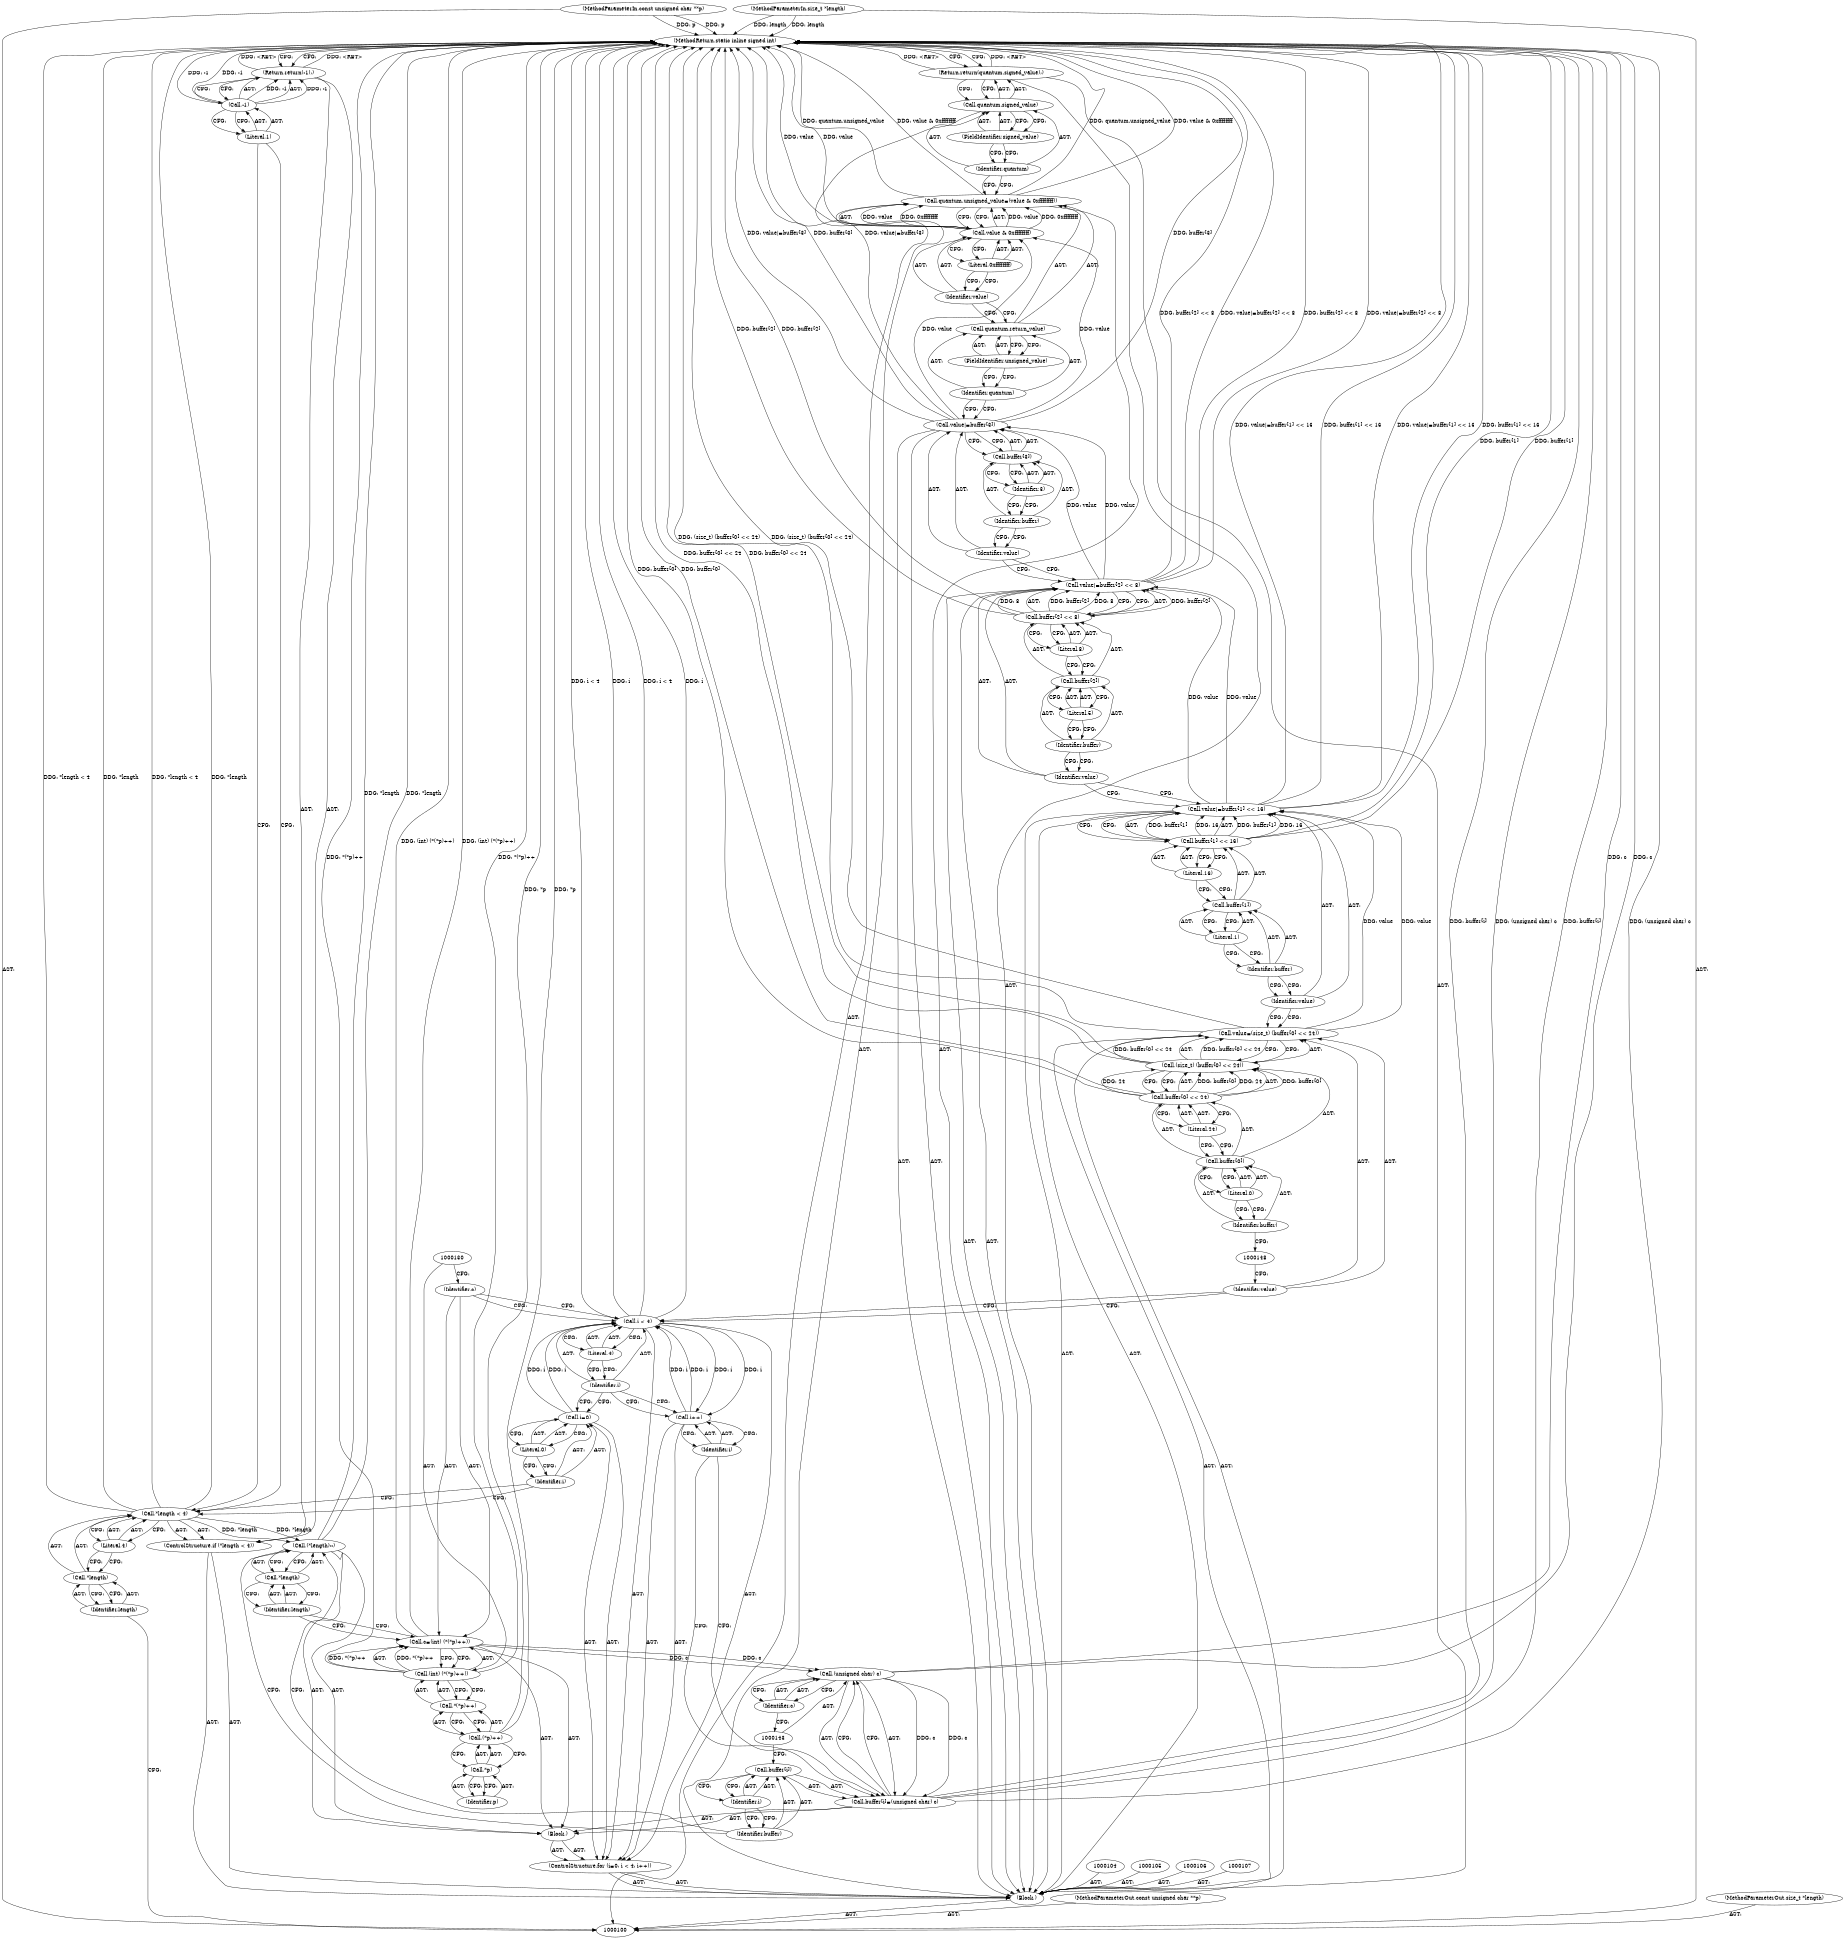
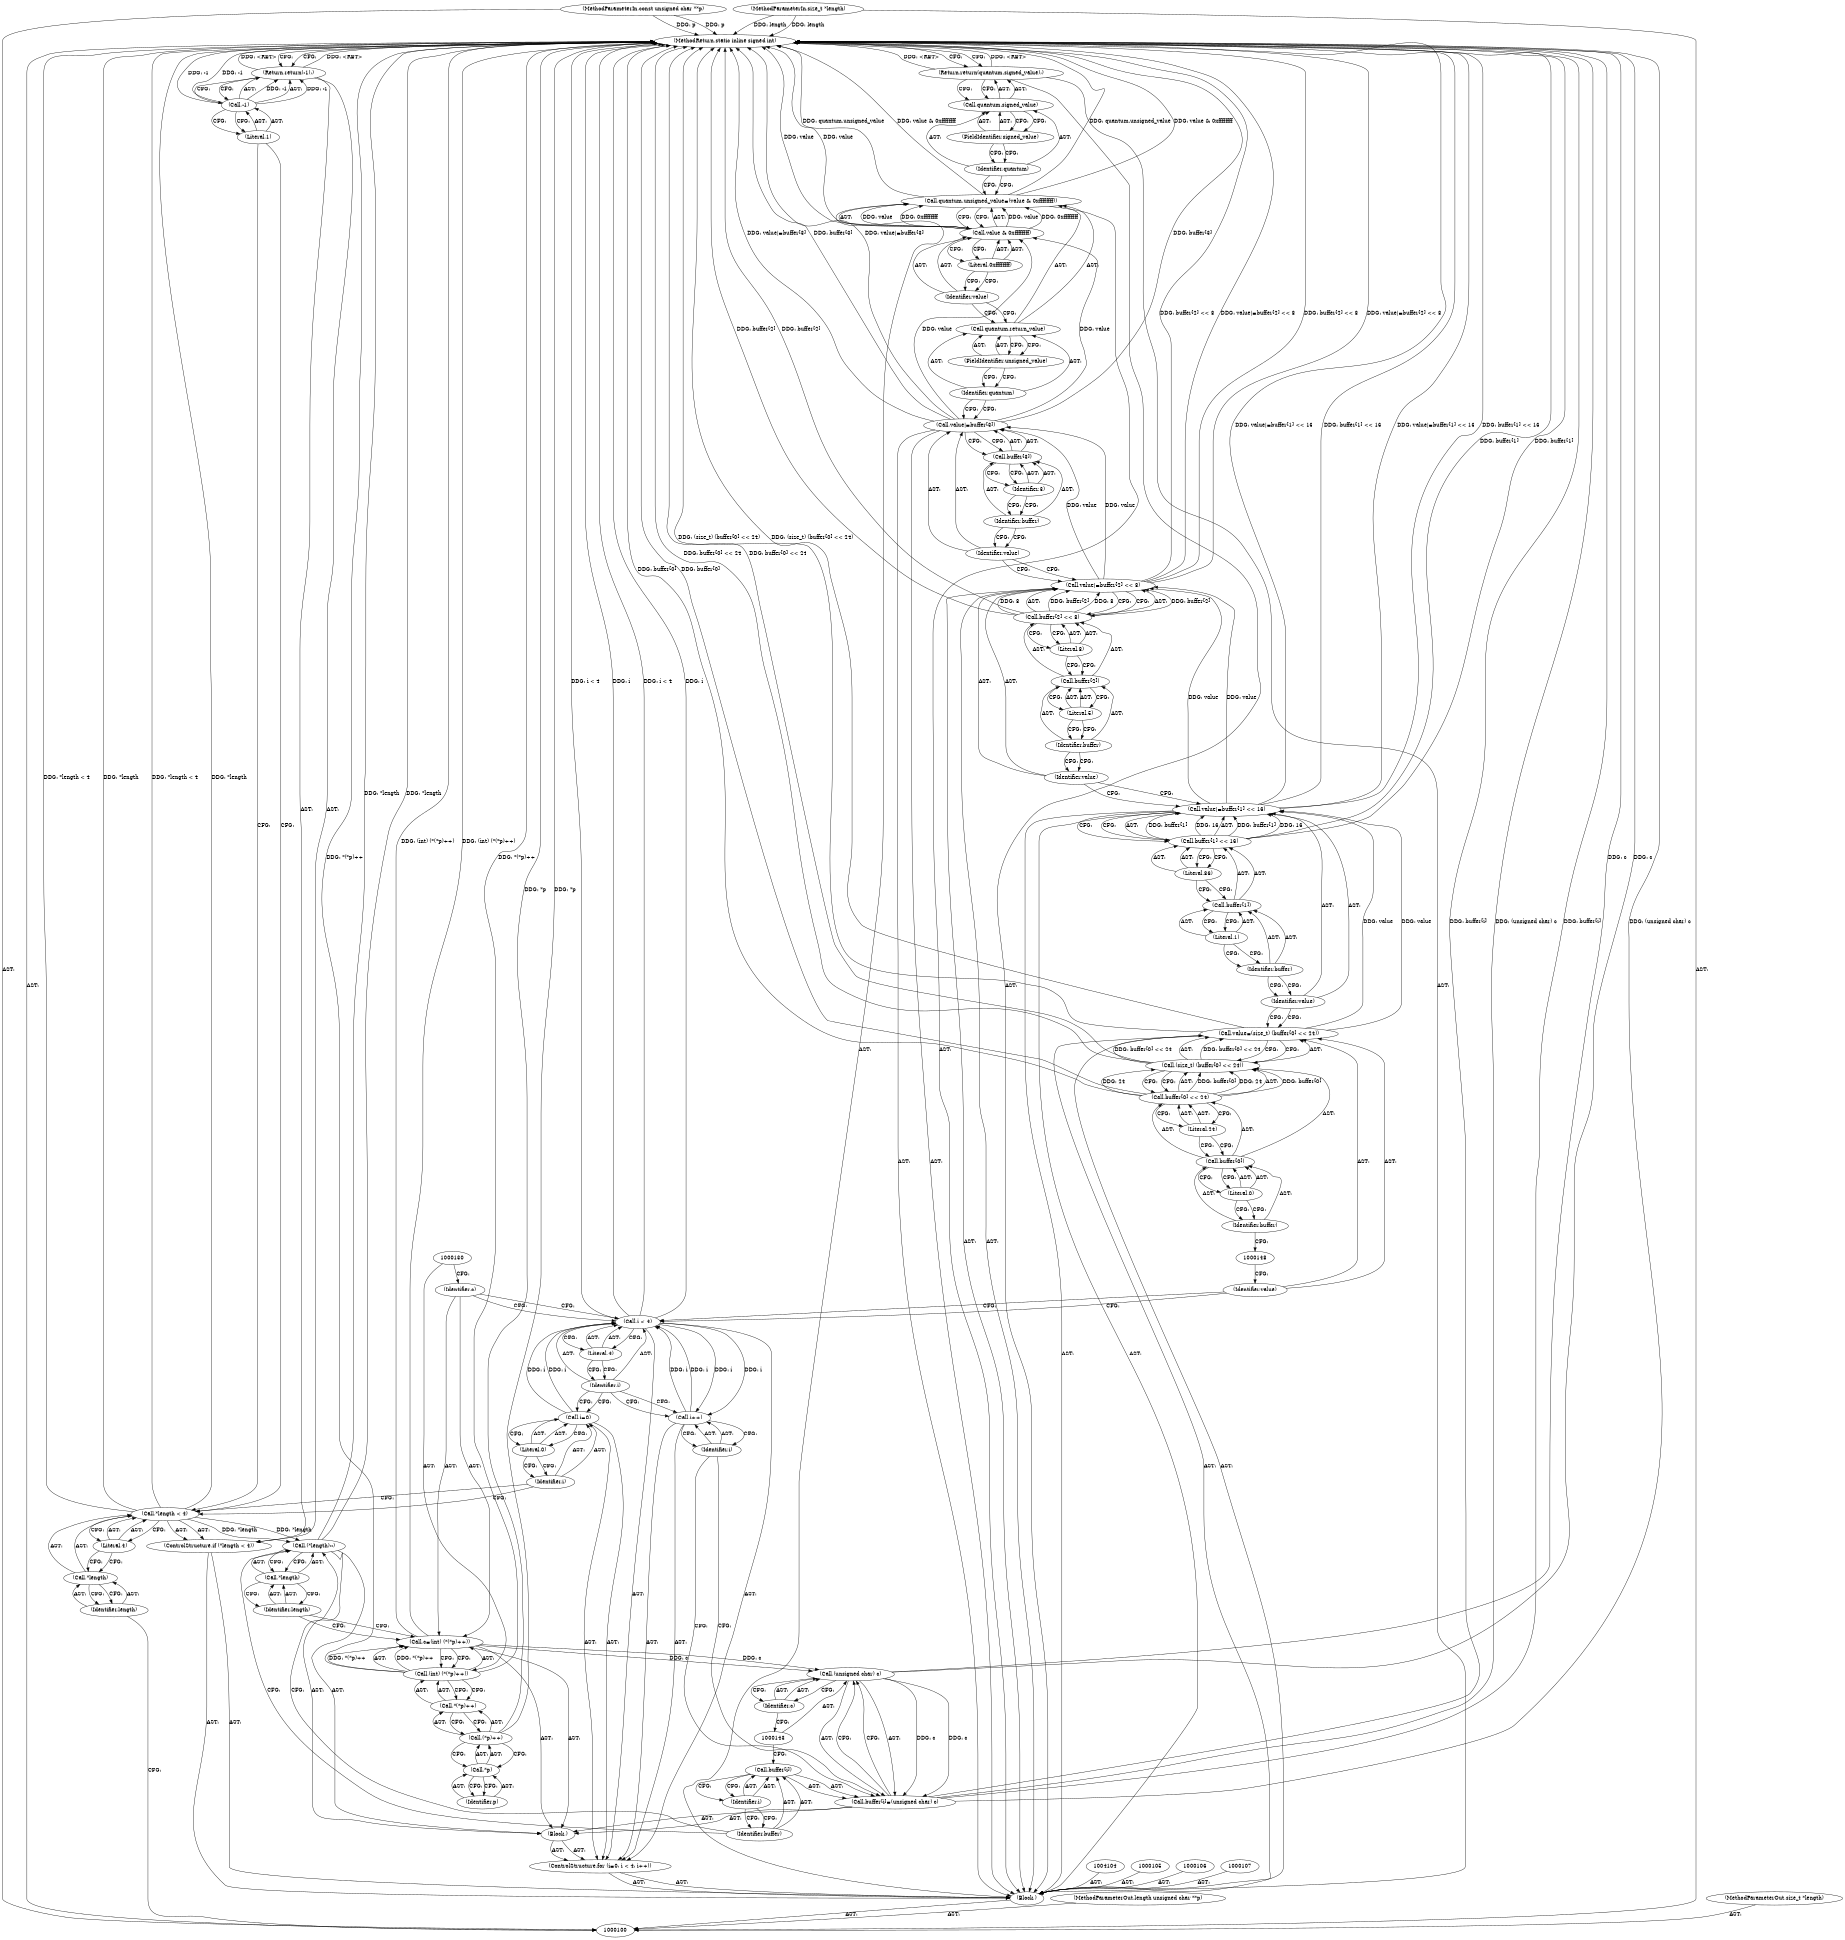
node "(Literal,16)": label "(Literal,16)" -> "(Literal,86)"
edge "(Call,quantum.signed_value)" -> "1000100": now "(MethodReturn,static inline signed int)" -> "1000100"
node "1000104": label "1000104" -> "1004104"
node "(MethodParameterOut,const unsigned char **p)": label "(MethodParameterOut,const unsigned char **p)" -> "(MethodParameterOut,length unsigned char **p)"
